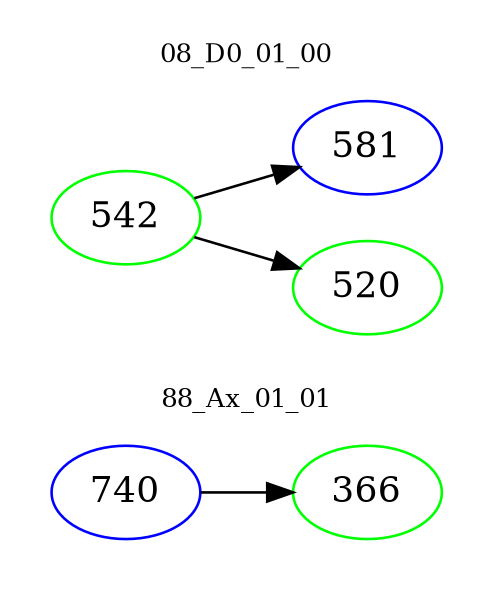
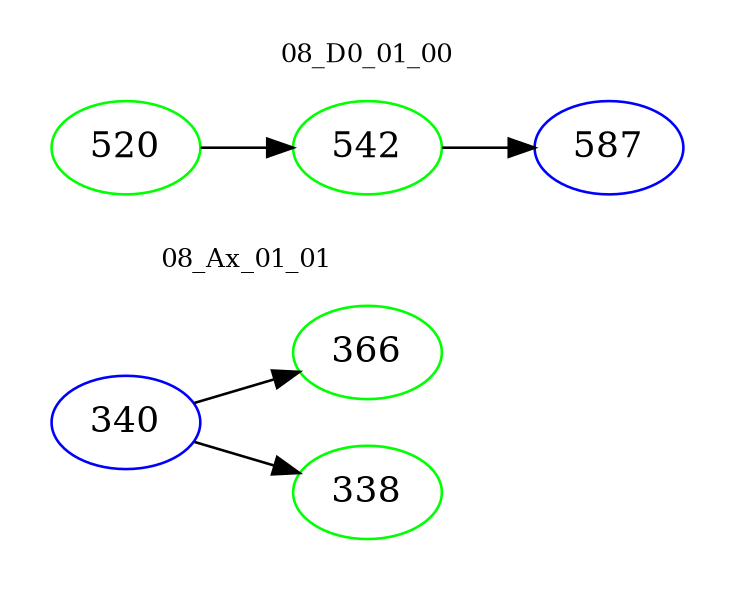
node "581": label "581" -> "587"
edge "542" -> "520": reversed
cluster "88_Ax_01_01": label "88_Ax_01_01" -> "08_Ax_01_01"
node "740": label "740" -> "340"
node "338": added
